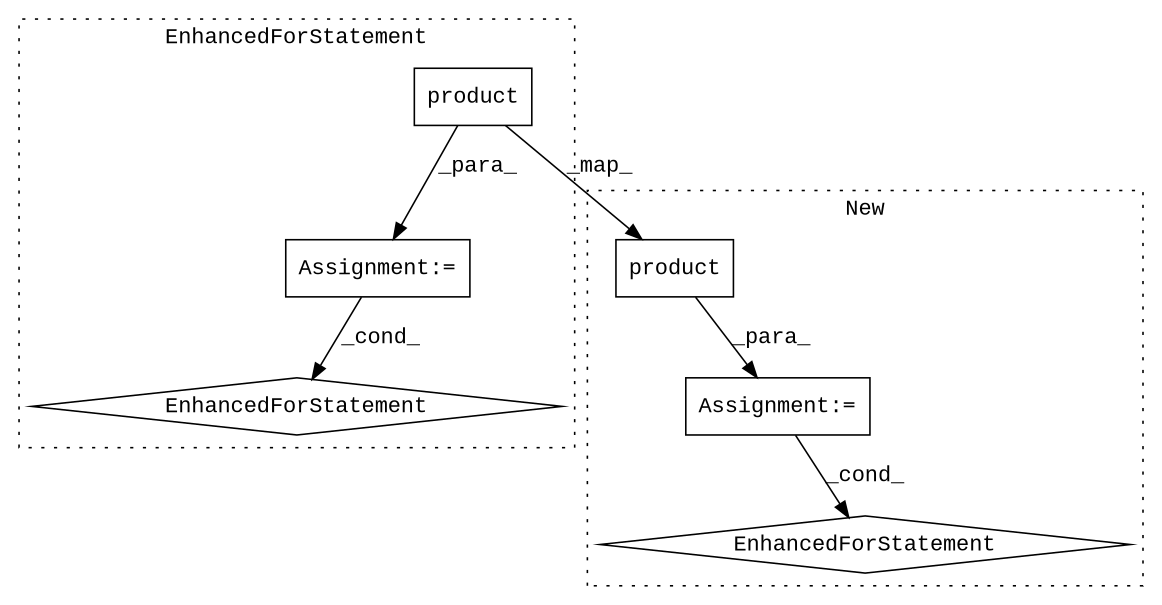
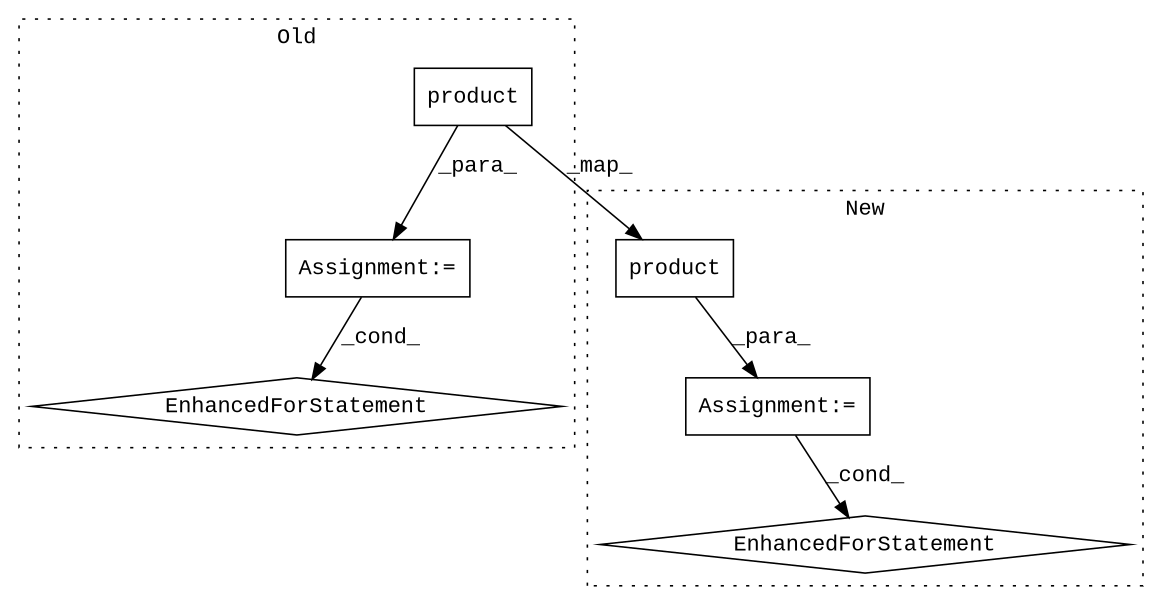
cluster "EnhancedForStatement": label "EnhancedForStatement" -> "Old"
